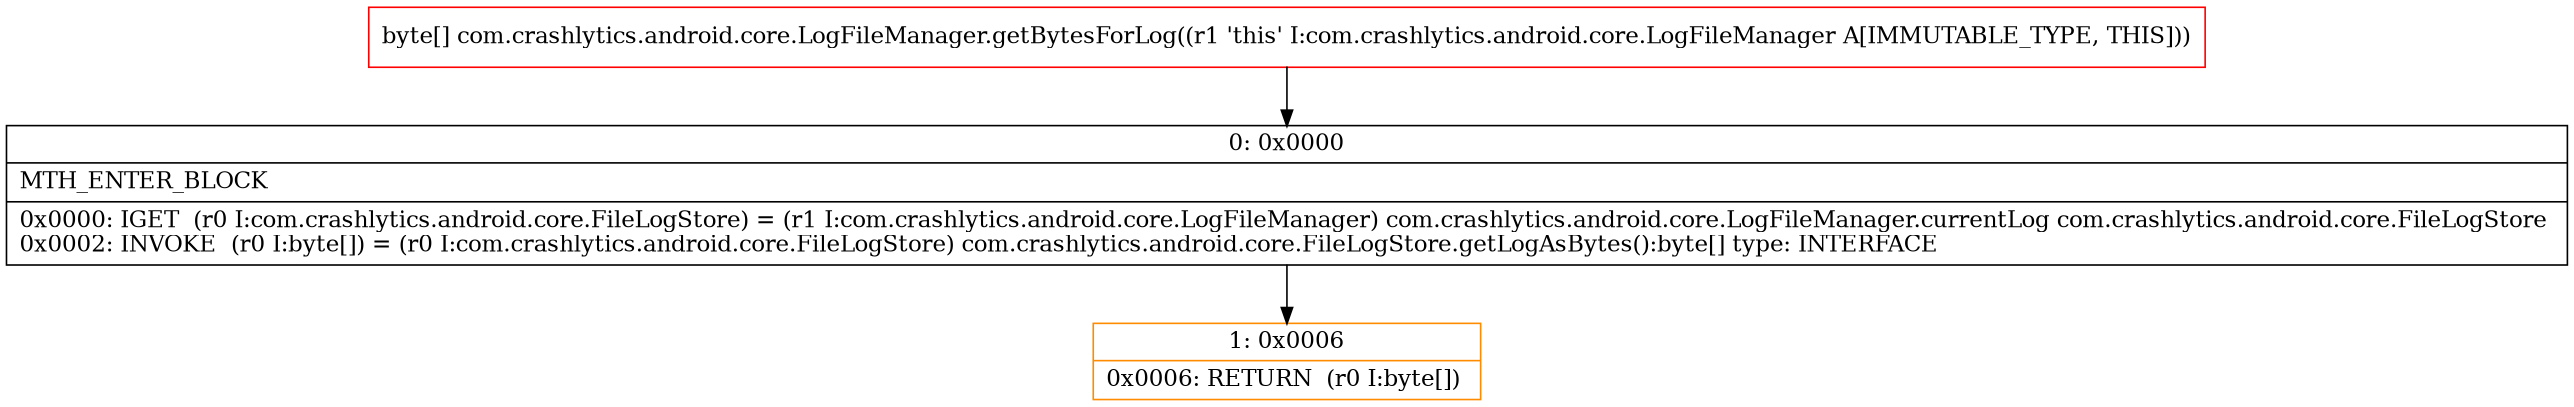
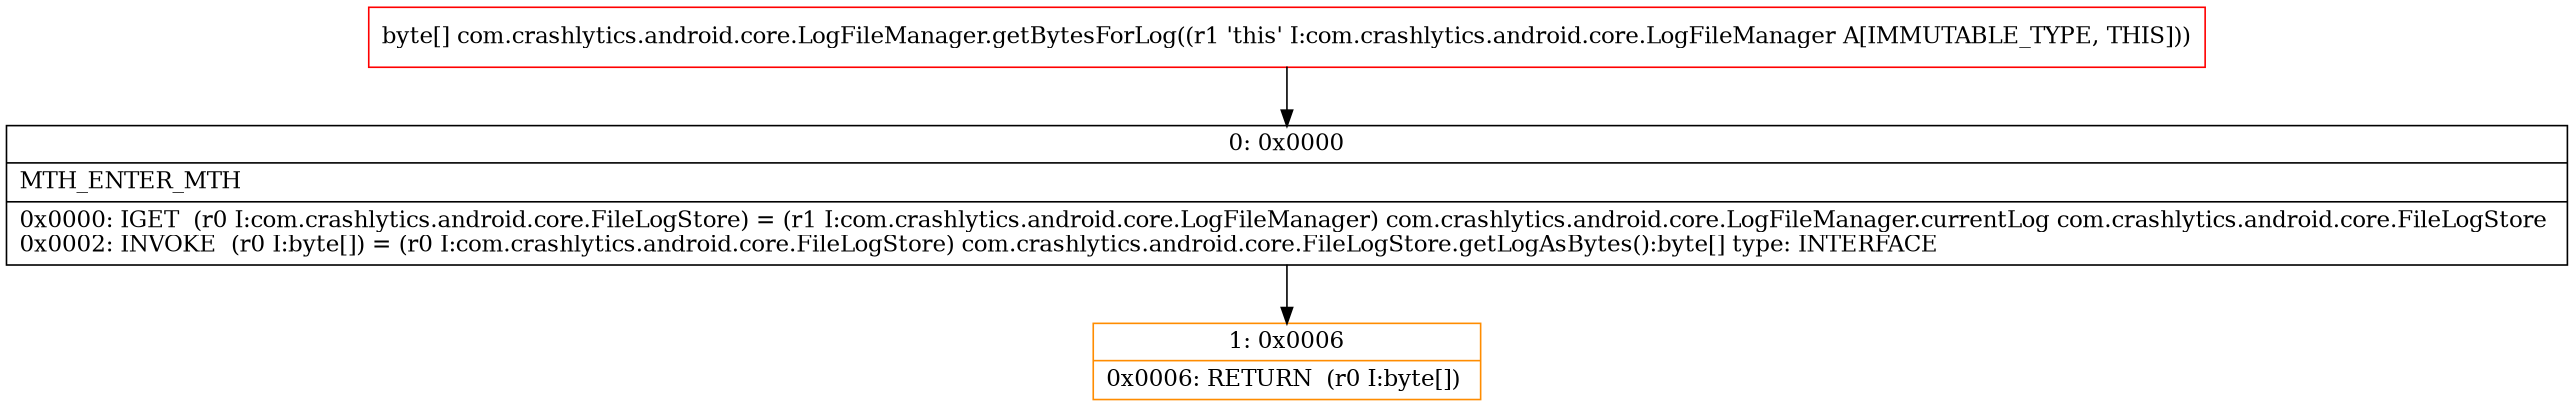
node "0: 0x0000": text "MTH_ENTER_BLOCK" -> "MTH_ENTER_MTH"
